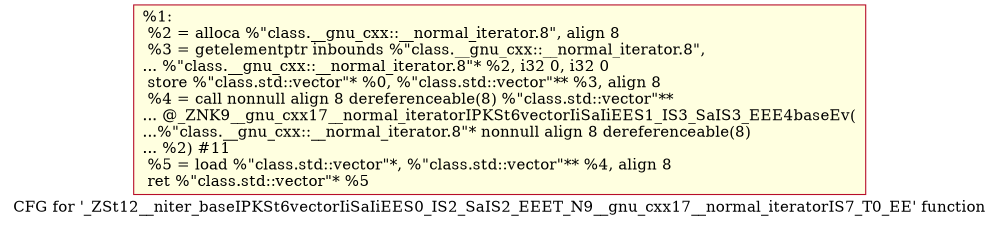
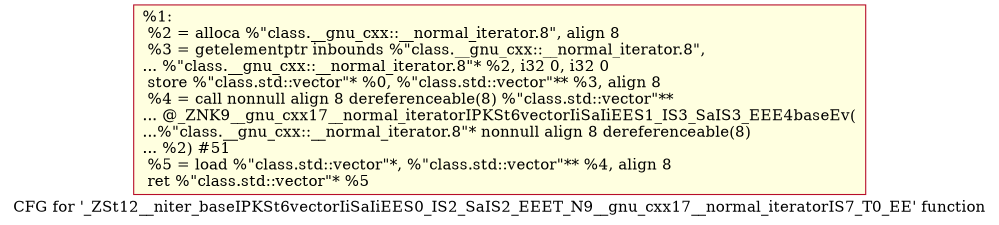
node "%1:": text "... %2) #11" -> "... %2) #51"
